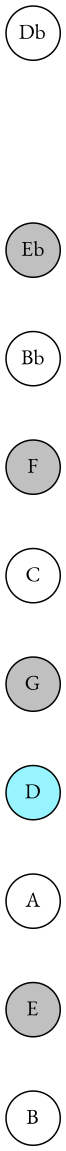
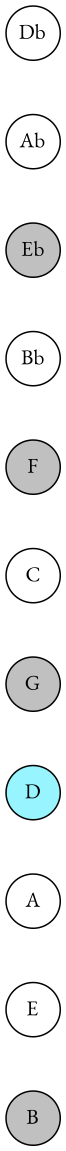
node "Ab": added
node "E": fillcolor gray -> white
node "B": fillcolor white -> gray
